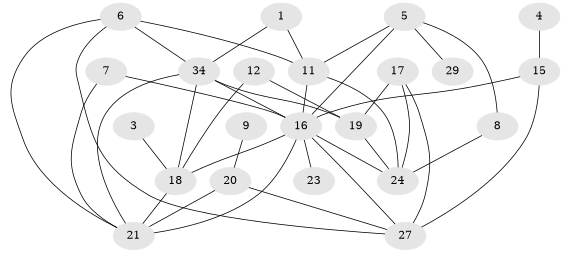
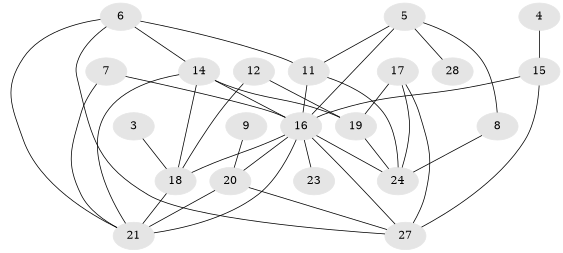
node "1": removed
node "34": label "34" -> "14"
node "29": label "29" -> "28"
edge "16" -- "20": added
